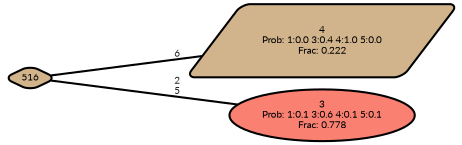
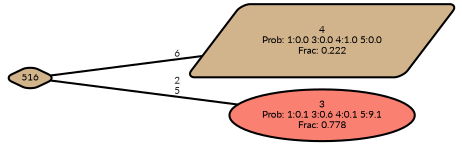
node "4 Prob: 1:0.0 3:0.4 4:1.0 5:0.0 Frac: 0.222": label "4 Prob: 1:0.0 3:0.4 4:1.0 5:0.0 Frac: 0.222" -> "4 Prob: 1:0.0 3:0.0 4:1.0 5:0.0 Frac: 0.222"
node "3 Prob: 1:0.1 3:0.6 4:0.1 5:0.1 Frac: 0.778": label "3 Prob: 1:0.1 3:0.6 4:0.1 5:0.1 Frac: 0.778" -> "3 Prob: 1:0.1 3:0.6 4:0.1 5:9.1 Frac: 0.778"
